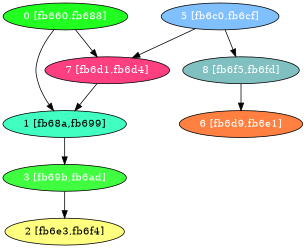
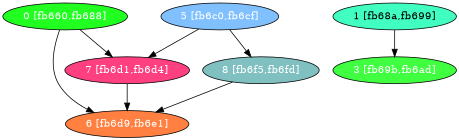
edge "0 [fb660,fb688]" -> "1 [fb68a,fb699]": now "0 [fb660,fb688]" -> "6 [fb6d9,fb6e1]"
edge "7 [fb6d1,fb6d4]" -> "1 [fb68a,fb699]": now "7 [fb6d1,fb6d4]" -> "6 [fb6d9,fb6e1]"
node "2 [fb6e3,fb6f4]": removed
